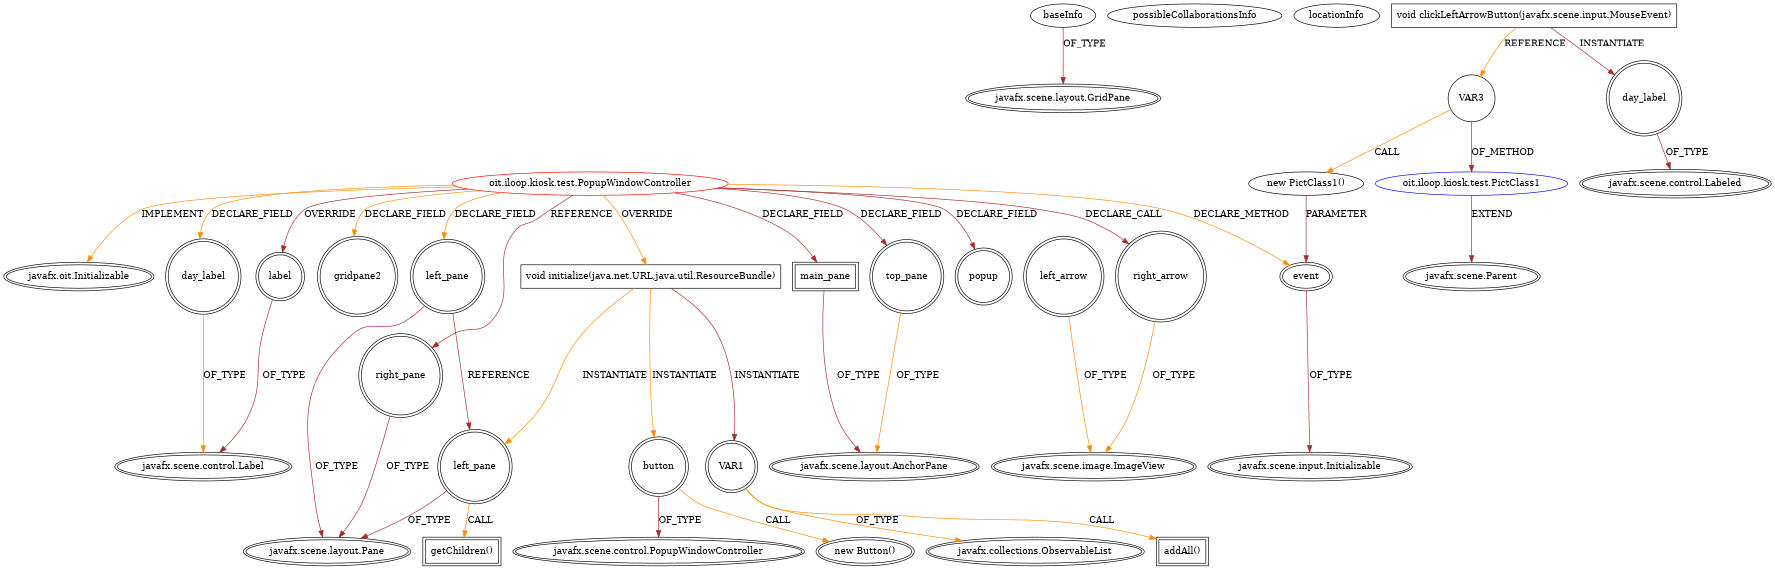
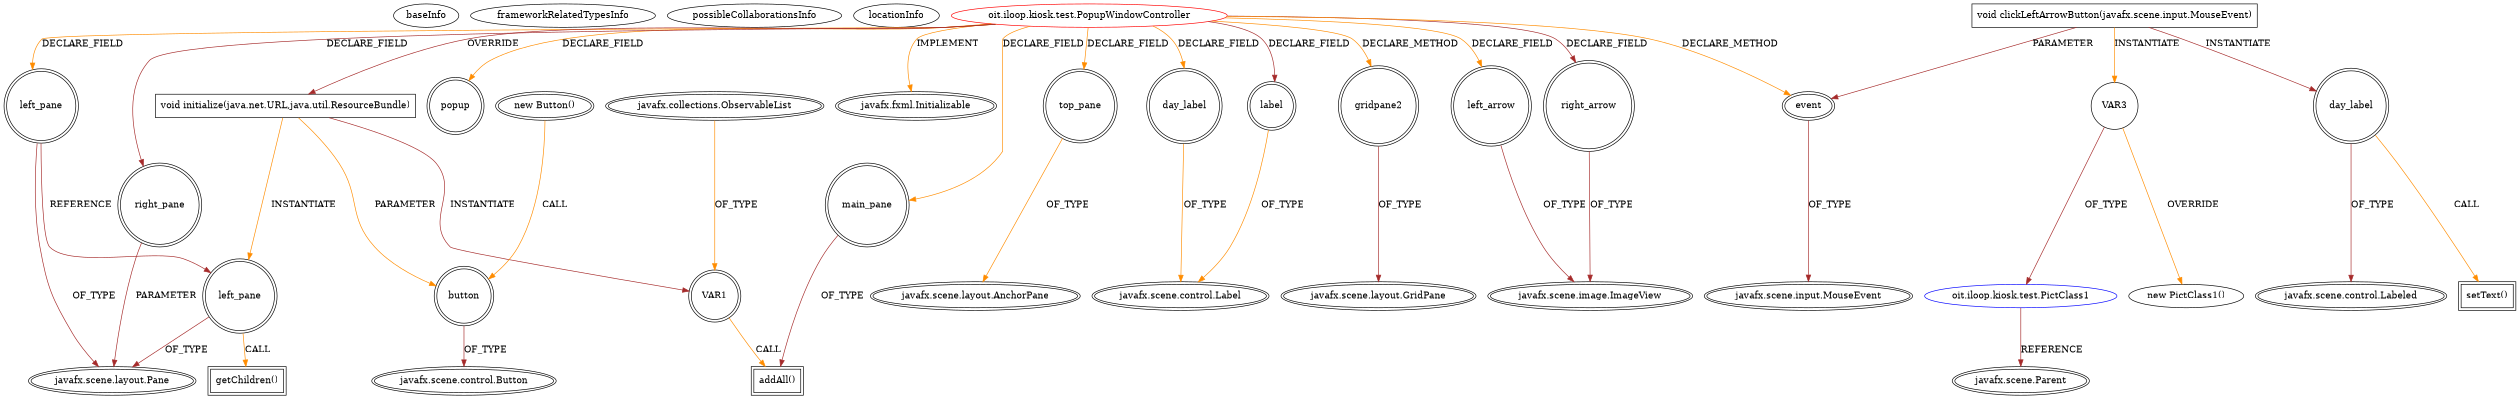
node "frameworkRelatedTypesInfo": added
edge "oit.iloop.kiosk.test.PopupWindowController" -> "left_arrow": added, label "DECLARE_FIELD"
edge "void clickLeftArrowButton(javafx.scene.input.MouseEvent)" -> "VAR3": label "REFERENCE" -> "INSTANTIATE"
edge "baseInfo" -> "javafx.scene.layout.GridPane": now "gridpane2" -> "javafx.scene.layout.GridPane"
edge "VAR3" -> "new PictClass1()": label "CALL" -> "OVERRIDE"
edge "VAR3" -> "oit.iloop.kiosk.test.PictClass1": label "OF_METHOD" -> "OF_TYPE"
edge "oit.iloop.kiosk.test.PopupWindowController" -> "top_pane": color brown -> darkorange
edge "oit.iloop.kiosk.test.PopupWindowController" -> "popup": color brown -> darkorange
edge "oit.iloop.kiosk.test.PopupWindowController" -> "main_pane": color brown -> darkorange
edge "oit.iloop.kiosk.test.PopupWindowController" -> "label": label "OVERRIDE" -> "DECLARE_FIELD"
edge "oit.iloop.kiosk.test.PopupWindowController" -> "gridpane2": label "DECLARE_FIELD" -> "DECLARE_METHOD"
edge "oit.iloop.kiosk.test.PopupWindowController" -> "right_pane": label "REFERENCE" -> "DECLARE_FIELD"
edge "oit.iloop.kiosk.test.PopupWindowController" -> "right_arrow": label "DECLARE_CALL" -> "DECLARE_FIELD"
edge "oit.iloop.kiosk.test.PictClass1" -> "javafx.scene.Parent": label "EXTEND" -> "REFERENCE"
edge "oit.iloop.kiosk.test.PopupWindowController" -> "void initialize(java.net.URL,java.util.ResourceBundle)": color darkorange -> brown
edge "new PictClass1()" -> "event": now "void clickLeftArrowButton(javafx.scene.input.MouseEvent)" -> "event"
node "javafx.oit.Initializable": label "javafx.oit.Initializable" -> "javafx.fxml.Initializable"
node "main_pane": shape box -> circle
node "setText()": added
edge "main_pane" -> "javafx.scene.layout.AnchorPane": now "main_pane" -> "addAll()"
edge "void initialize(java.net.URL,java.util.ResourceBundle)" -> "button": label "INSTANTIATE" -> "PARAMETER"
edge "label" -> "javafx.scene.control.Label": color brown -> darkorange
edge "left_arrow" -> "javafx.scene.image.ImageView": color darkorange -> brown
edge "right_arrow" -> "javafx.scene.image.ImageView": color darkorange -> brown
edge "right_pane" -> "javafx.scene.layout.Pane": label "OF_TYPE" -> "PARAMETER"
node "javafx.scene.input.Initializable": label "javafx.scene.input.Initializable" -> "javafx.scene.input.MouseEvent"
edge "button" -> "new Button()": reversed
edge "VAR1" -> "javafx.collections.ObservableList": reversed
node "javafx.scene.control.PopupWindowController": label "javafx.scene.control.PopupWindowController" -> "javafx.scene.control.Button"
